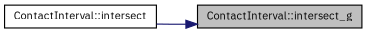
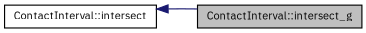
edge "ContactInterval::intersect" -> "ContactInterval::intersect_g": reversed
